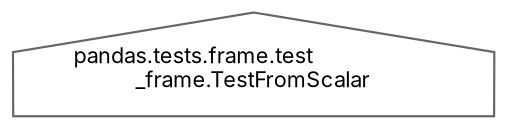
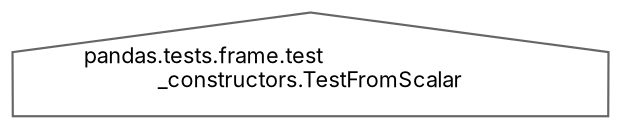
node "pandas.tests.frame.test _frame.TestFromScalar": label "pandas.tests.frame.test _frame.TestFromScalar" -> "pandas.tests.frame.test _constructors.TestFromScalar"
